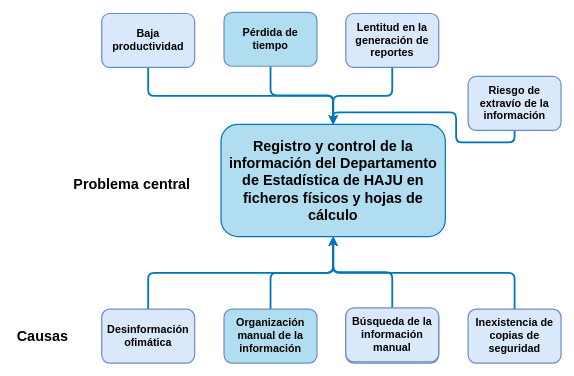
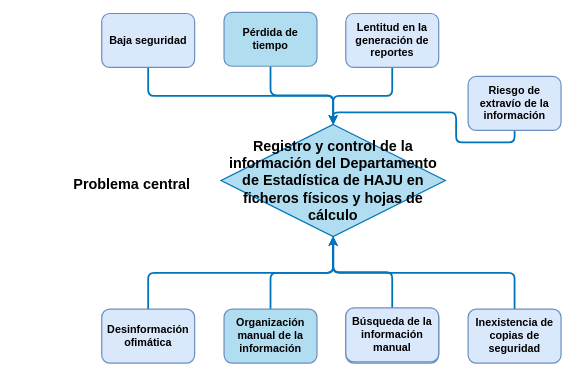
node "Baja productividad": label "Baja productividad" -> "Baja seguridad"
node "Registro y control de la información del Departamento de Estadística de HAJU en ficheros físicos y hojas de cálculo": shape rounded rectangle -> diamond
node "Causas": removed
